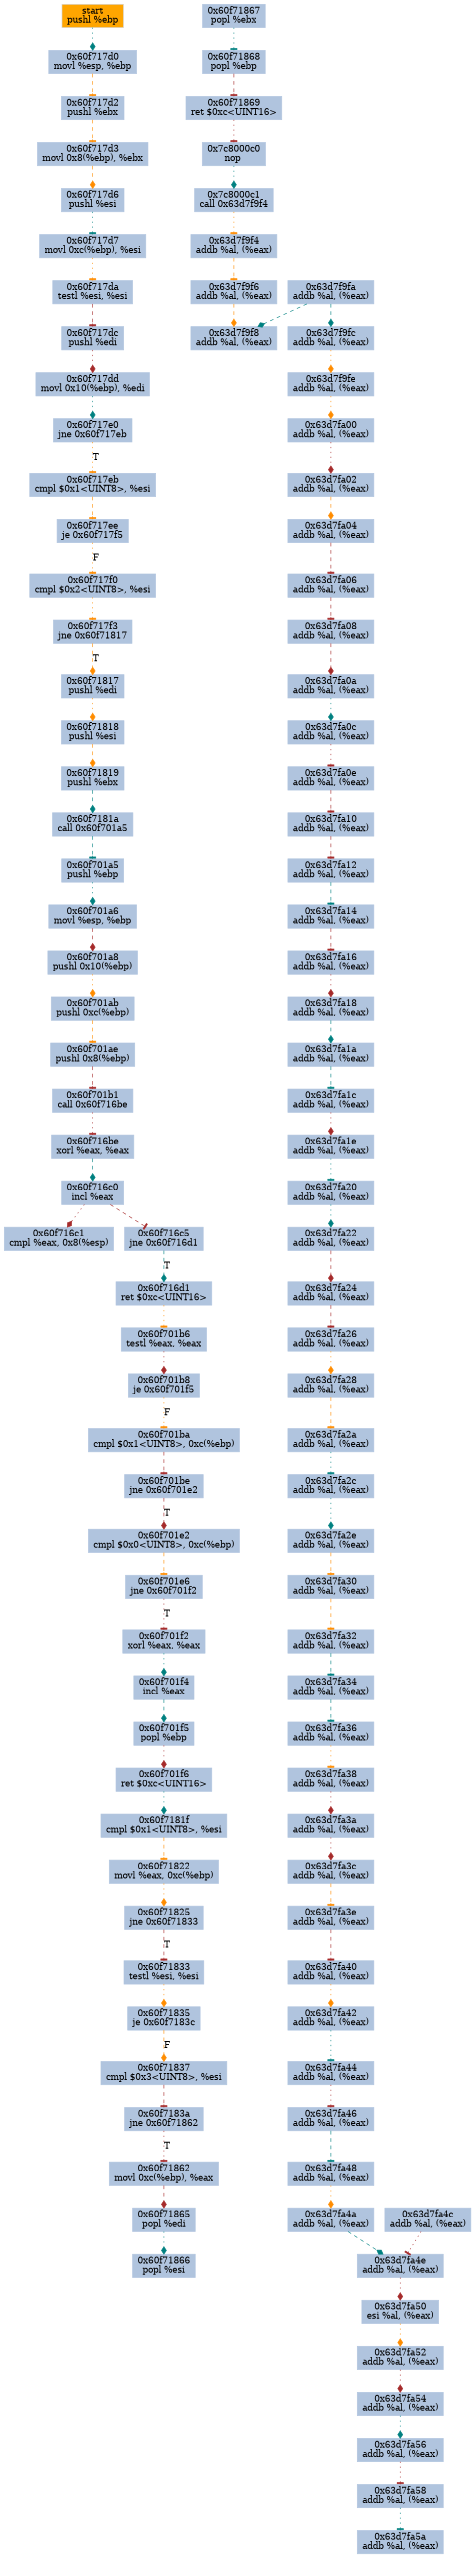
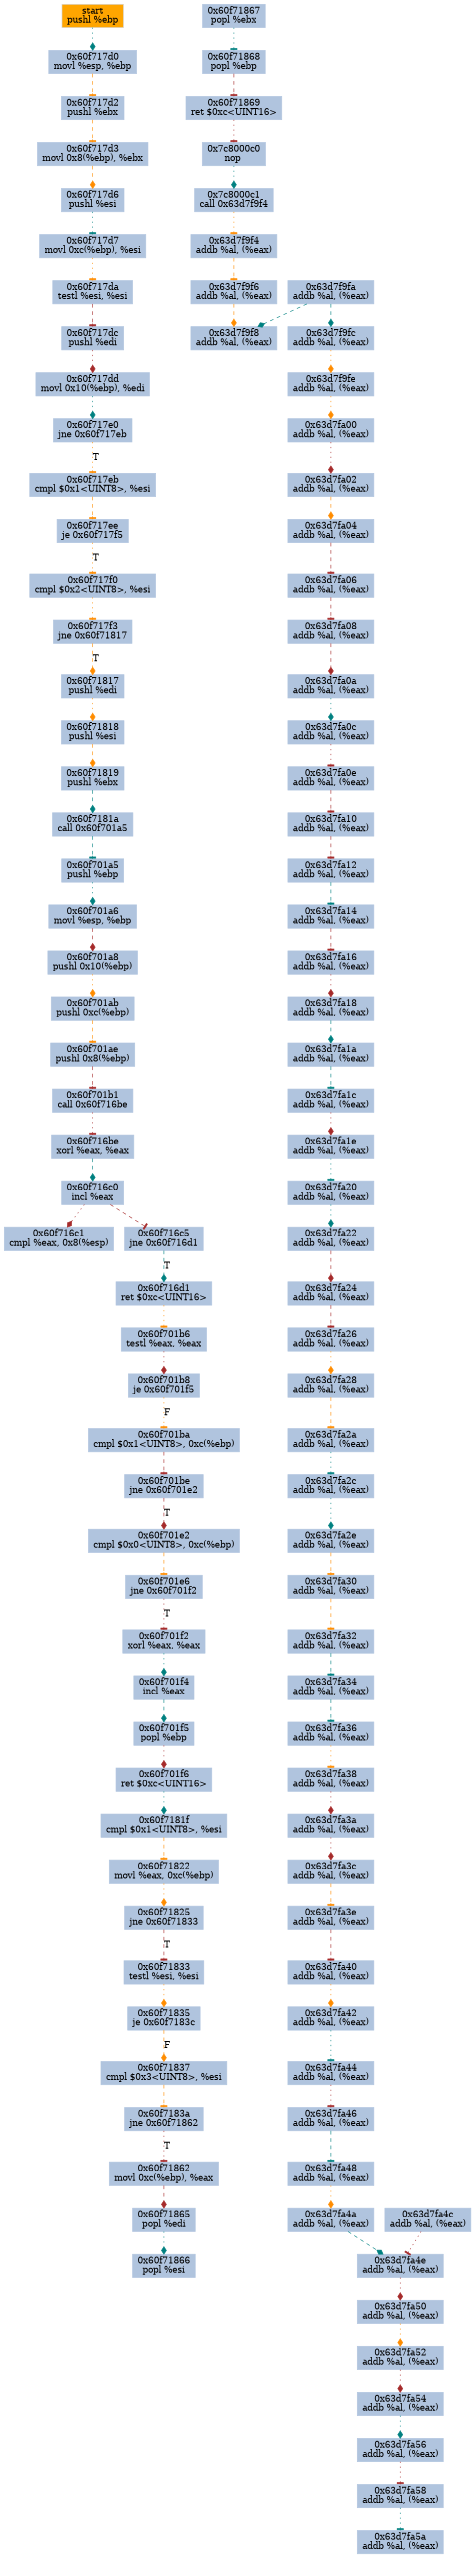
edge "0x60f717ee je 0x60f717f5" -> "0x60f717f0 cmpl $0x2<UINT8>, %esi": label "F" -> "T"
edge "0x60f71837 cmpl $0x3<UINT8>, %esi" -> "0x60f7183a jne 0x60f71862": color brown -> darkorange
node "0x63d7fa50 esi %al, (%eax)": label "0x63d7fa50 esi %al, (%eax)" -> "0x63d7fa50 addb %al, (%eax)"
